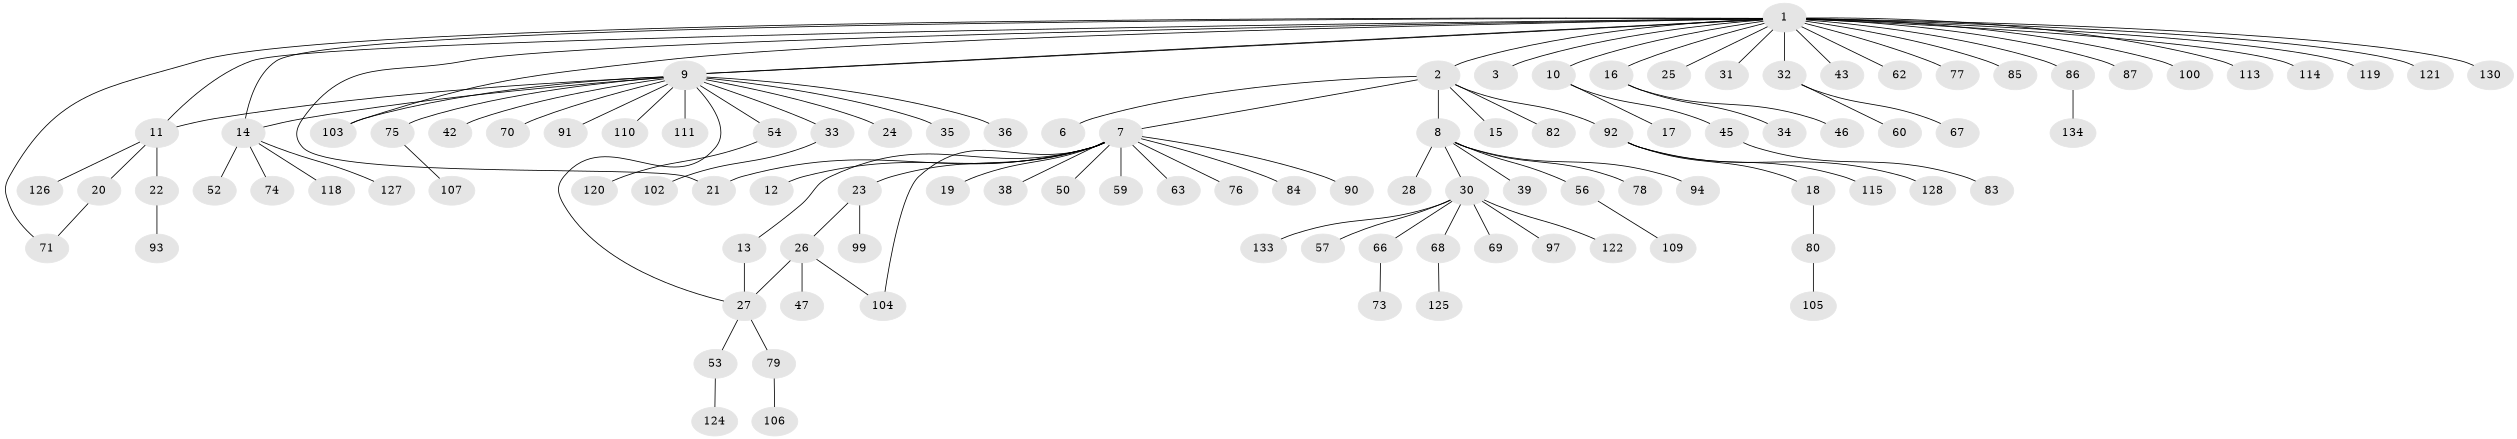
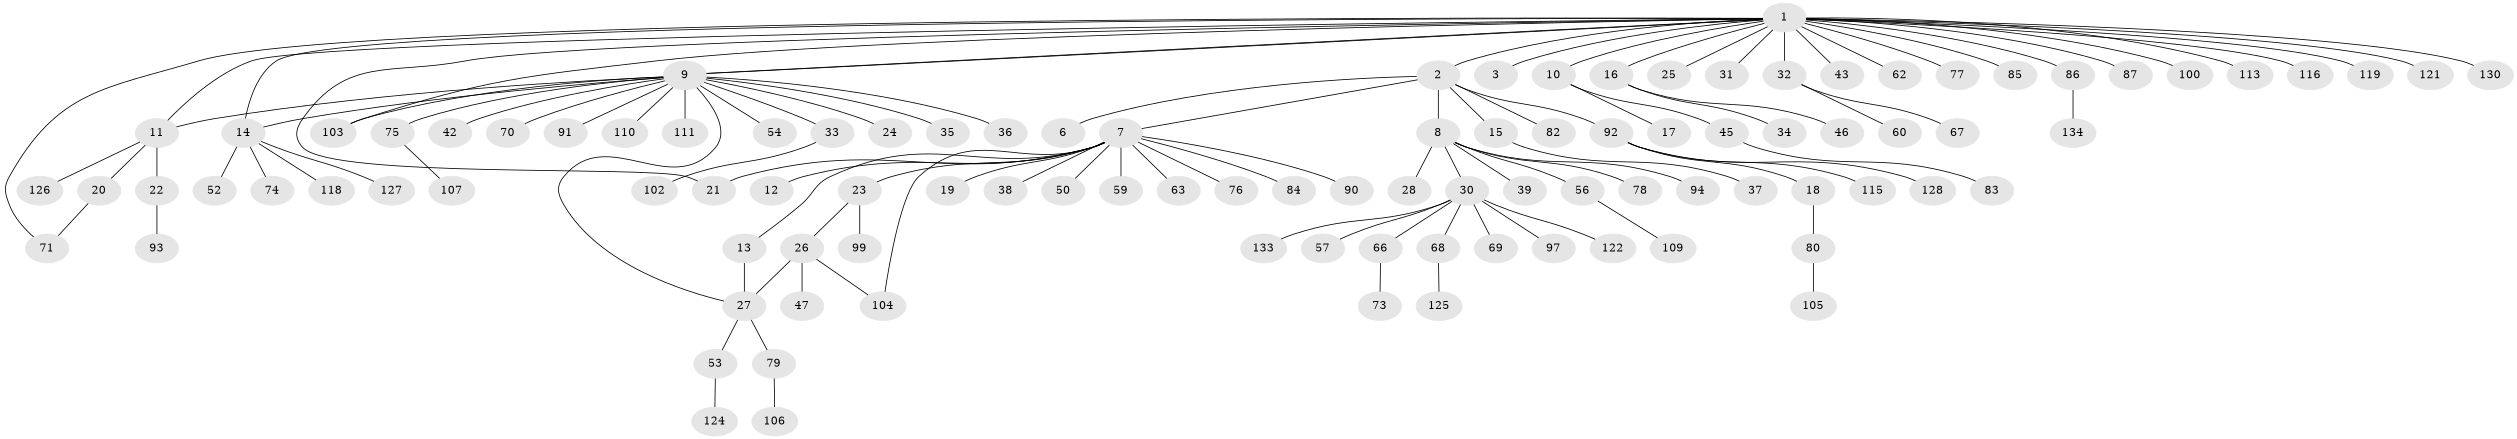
node "114": label "114" -> "116"
node "120": removed
node "37": added
